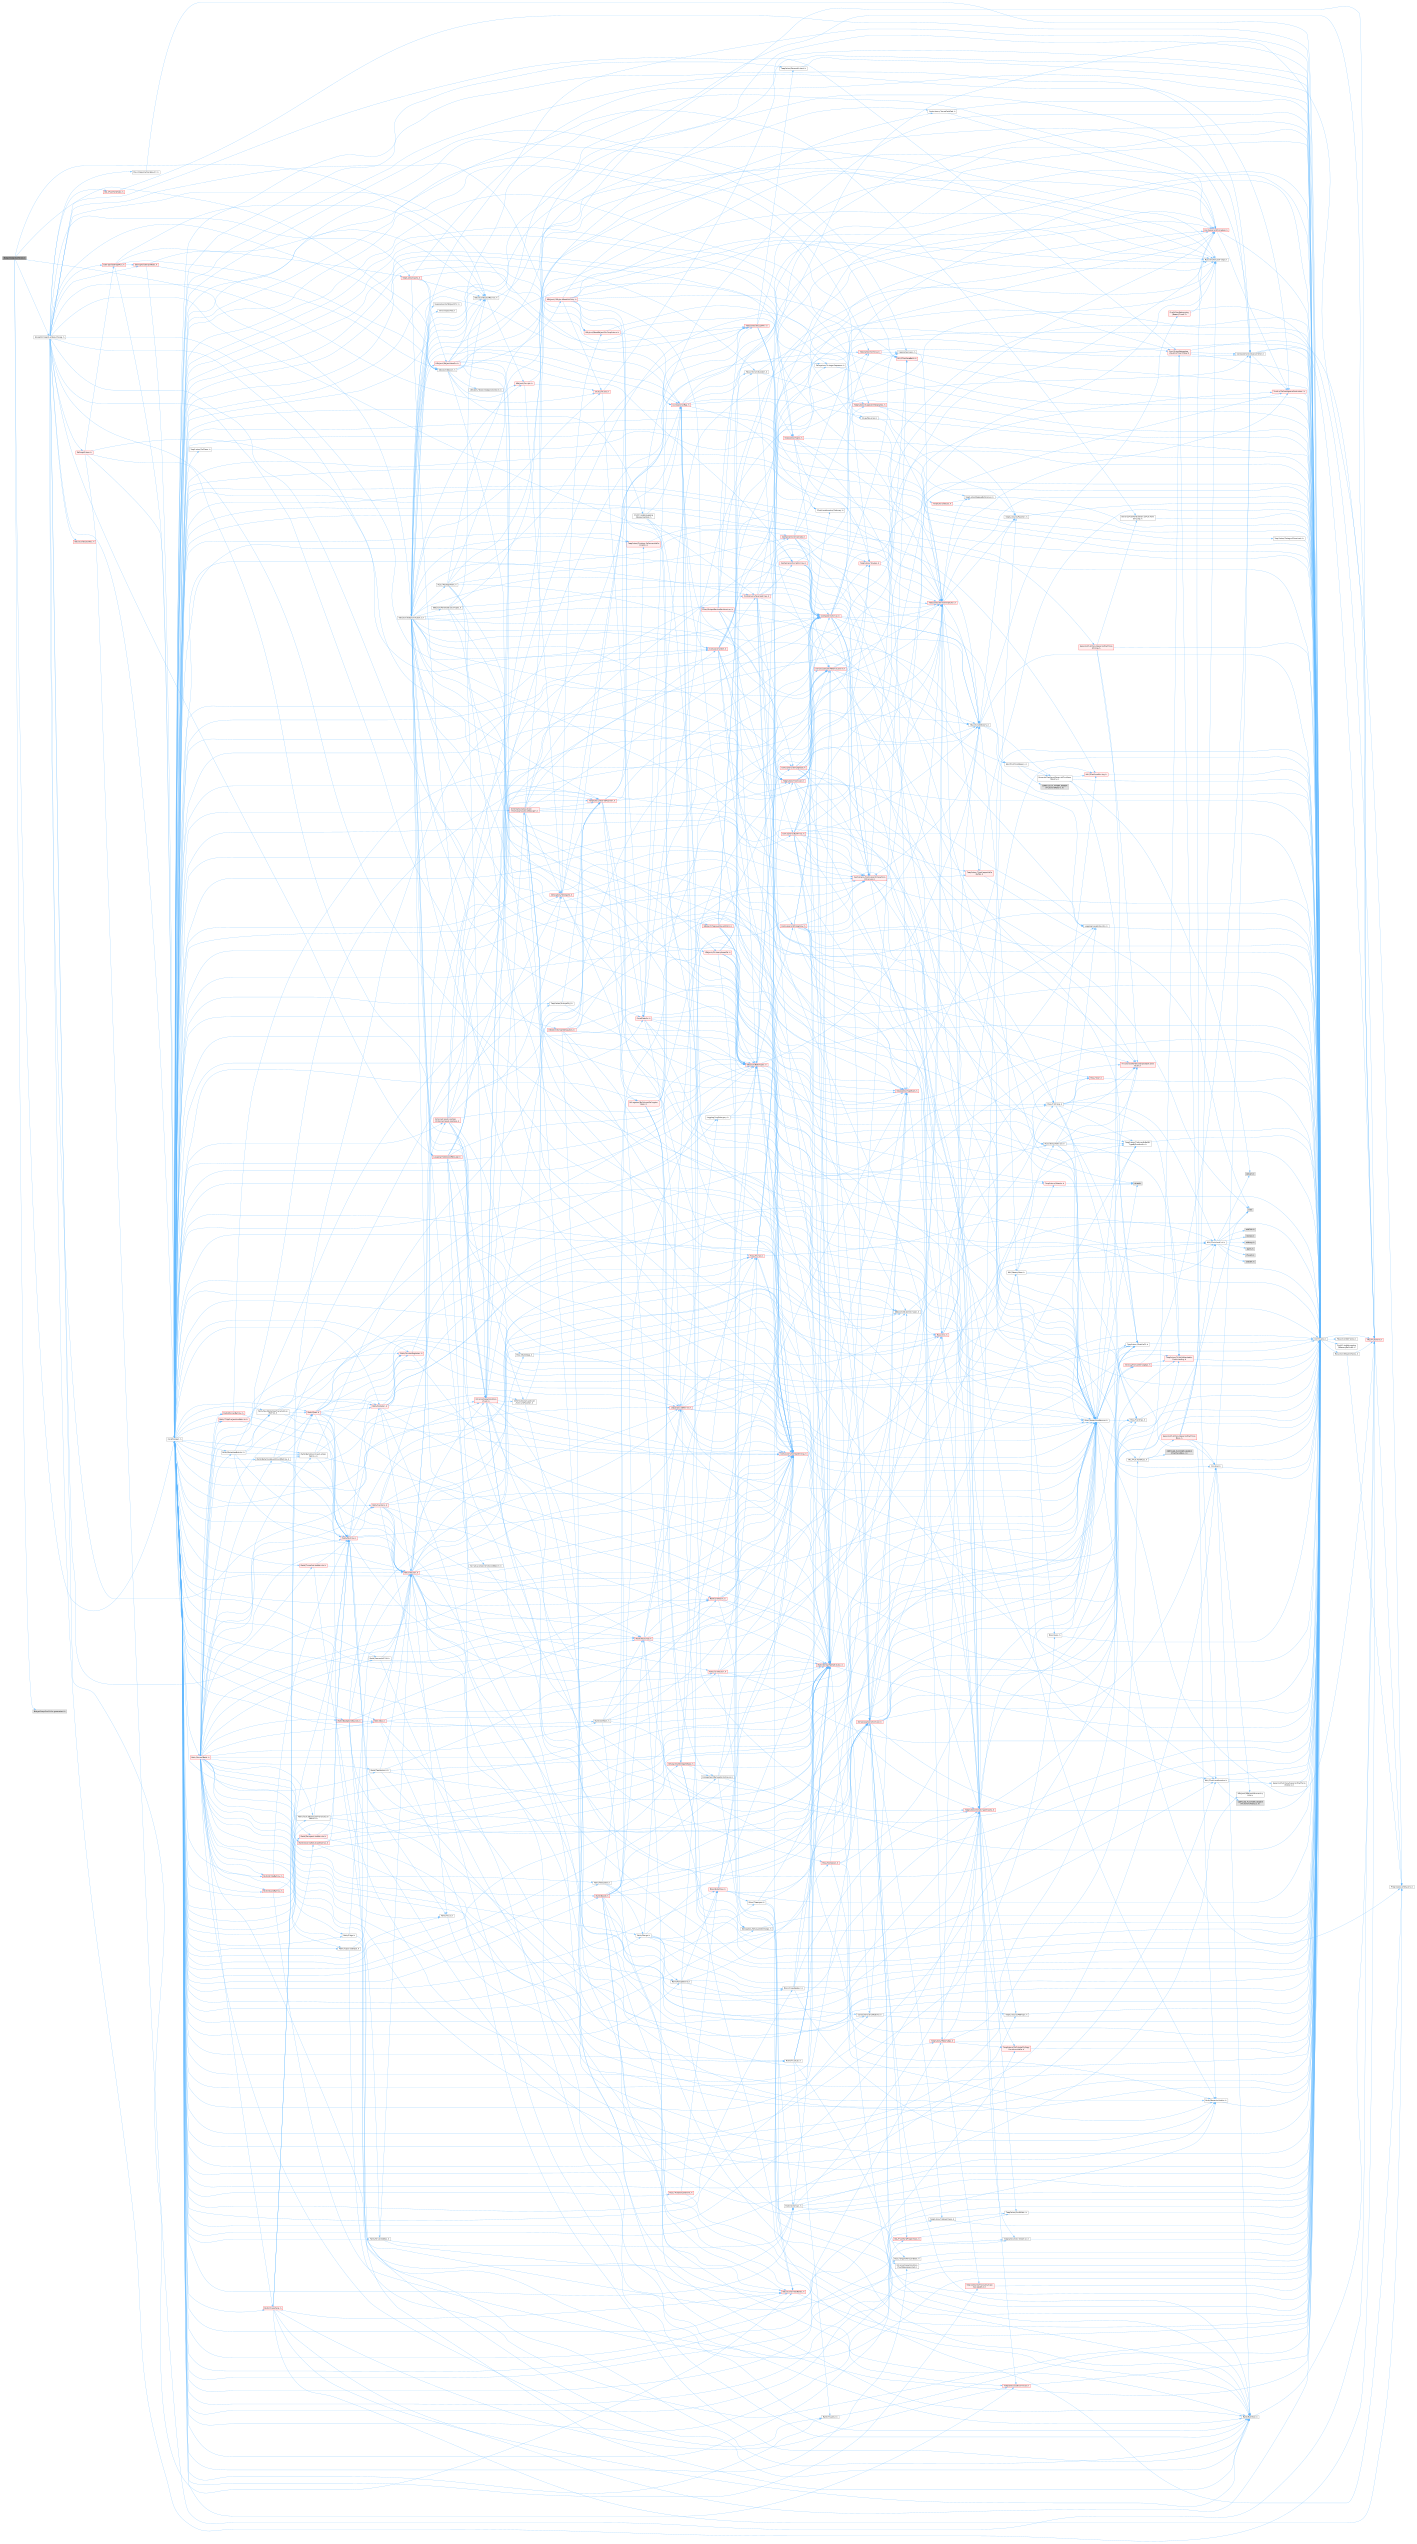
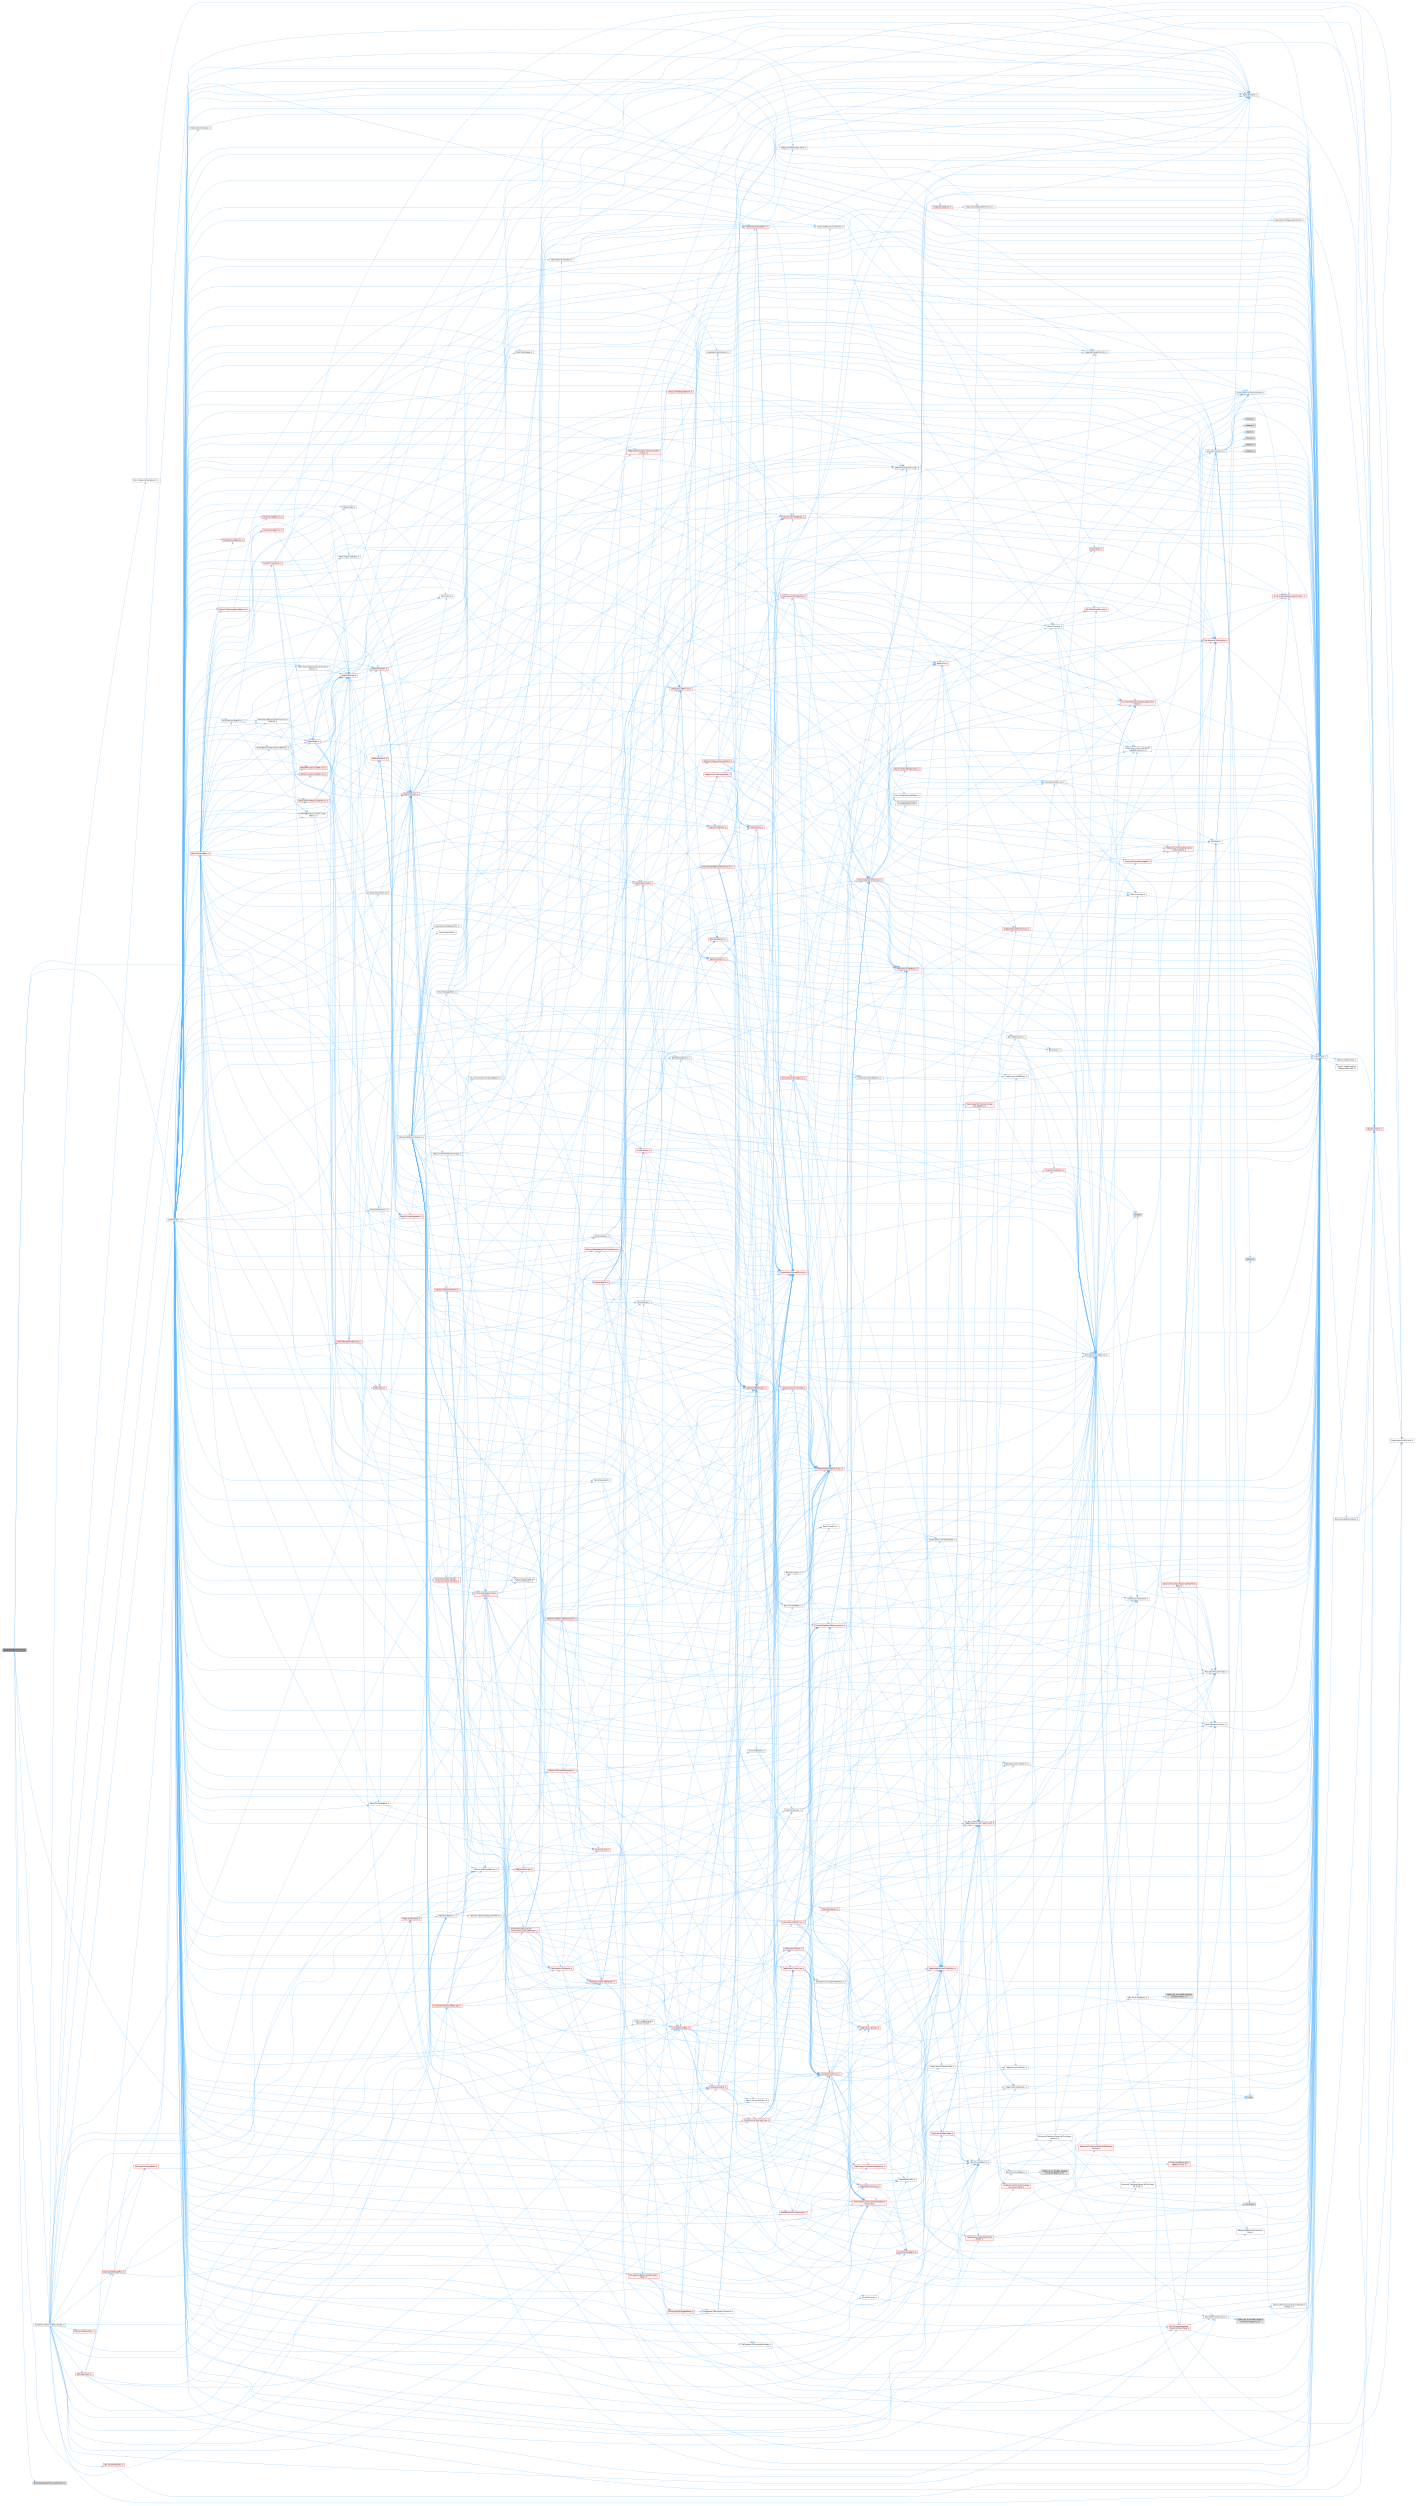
node "string.h": added
